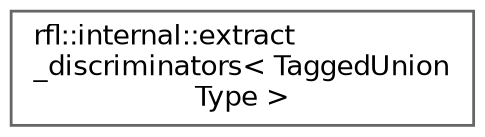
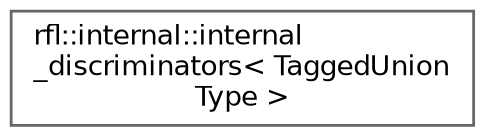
node "rfl::internal::extract _discriminators< TaggedUnion Type >": label "rfl::internal::extract _discriminators< TaggedUnion Type >" -> "rfl::internal::internal _discriminators< TaggedUnion Type >"
